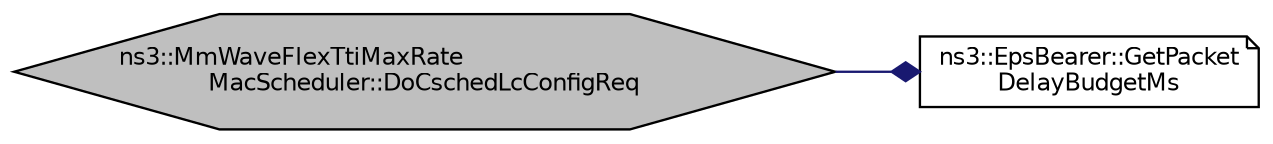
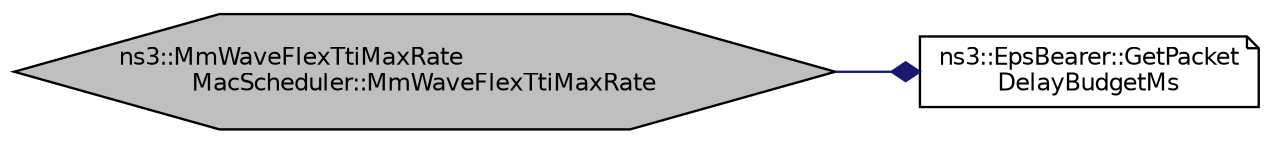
node "ns3::MmWaveFlexTtiMaxRate MacScheduler::DoCschedLcConfigReq": label "ns3::MmWaveFlexTtiMaxRate MacScheduler::DoCschedLcConfigReq" -> "ns3::MmWaveFlexTtiMaxRate MacScheduler::MmWaveFlexTtiMaxRate"
